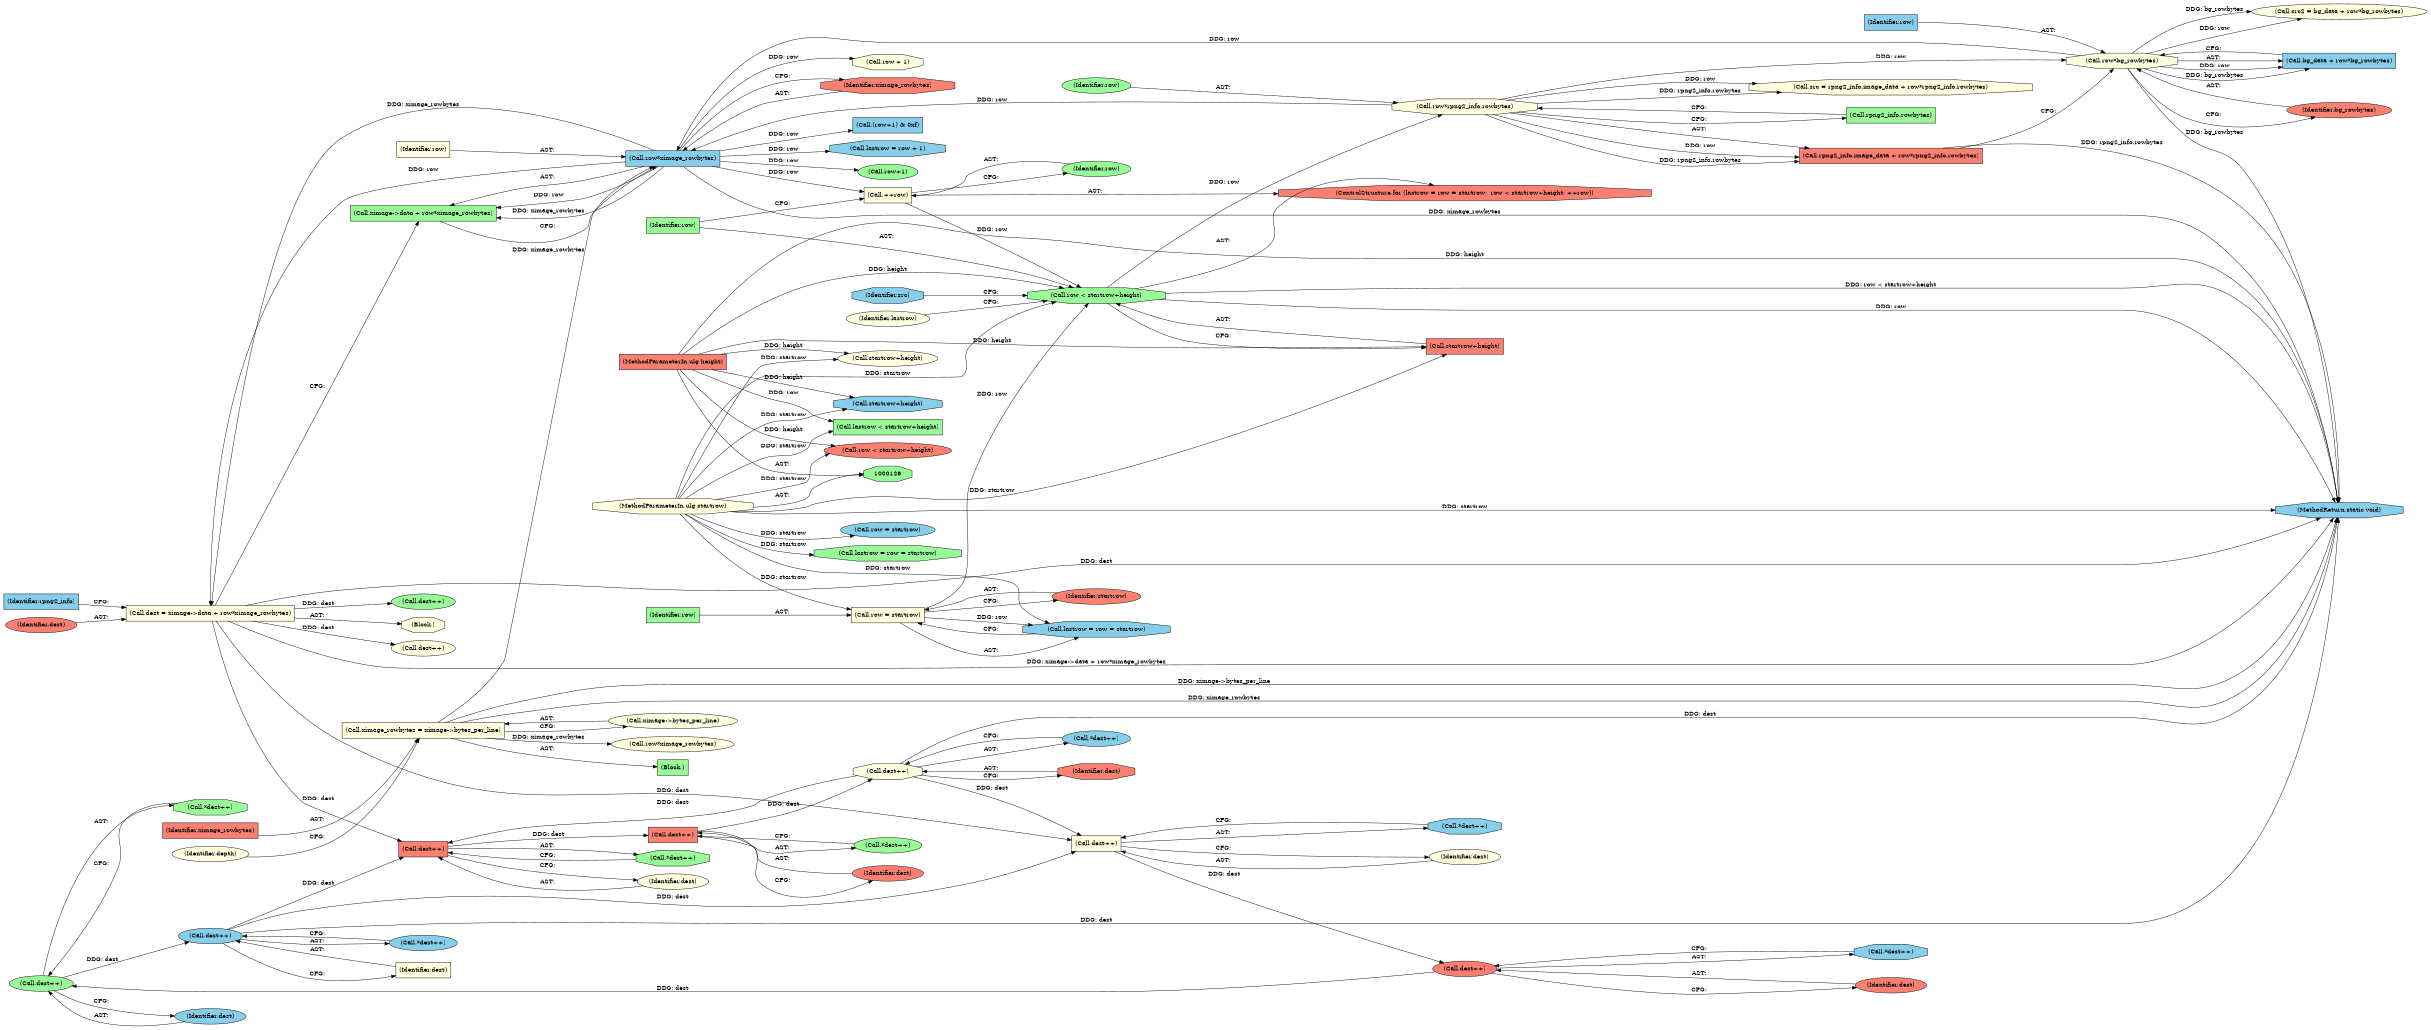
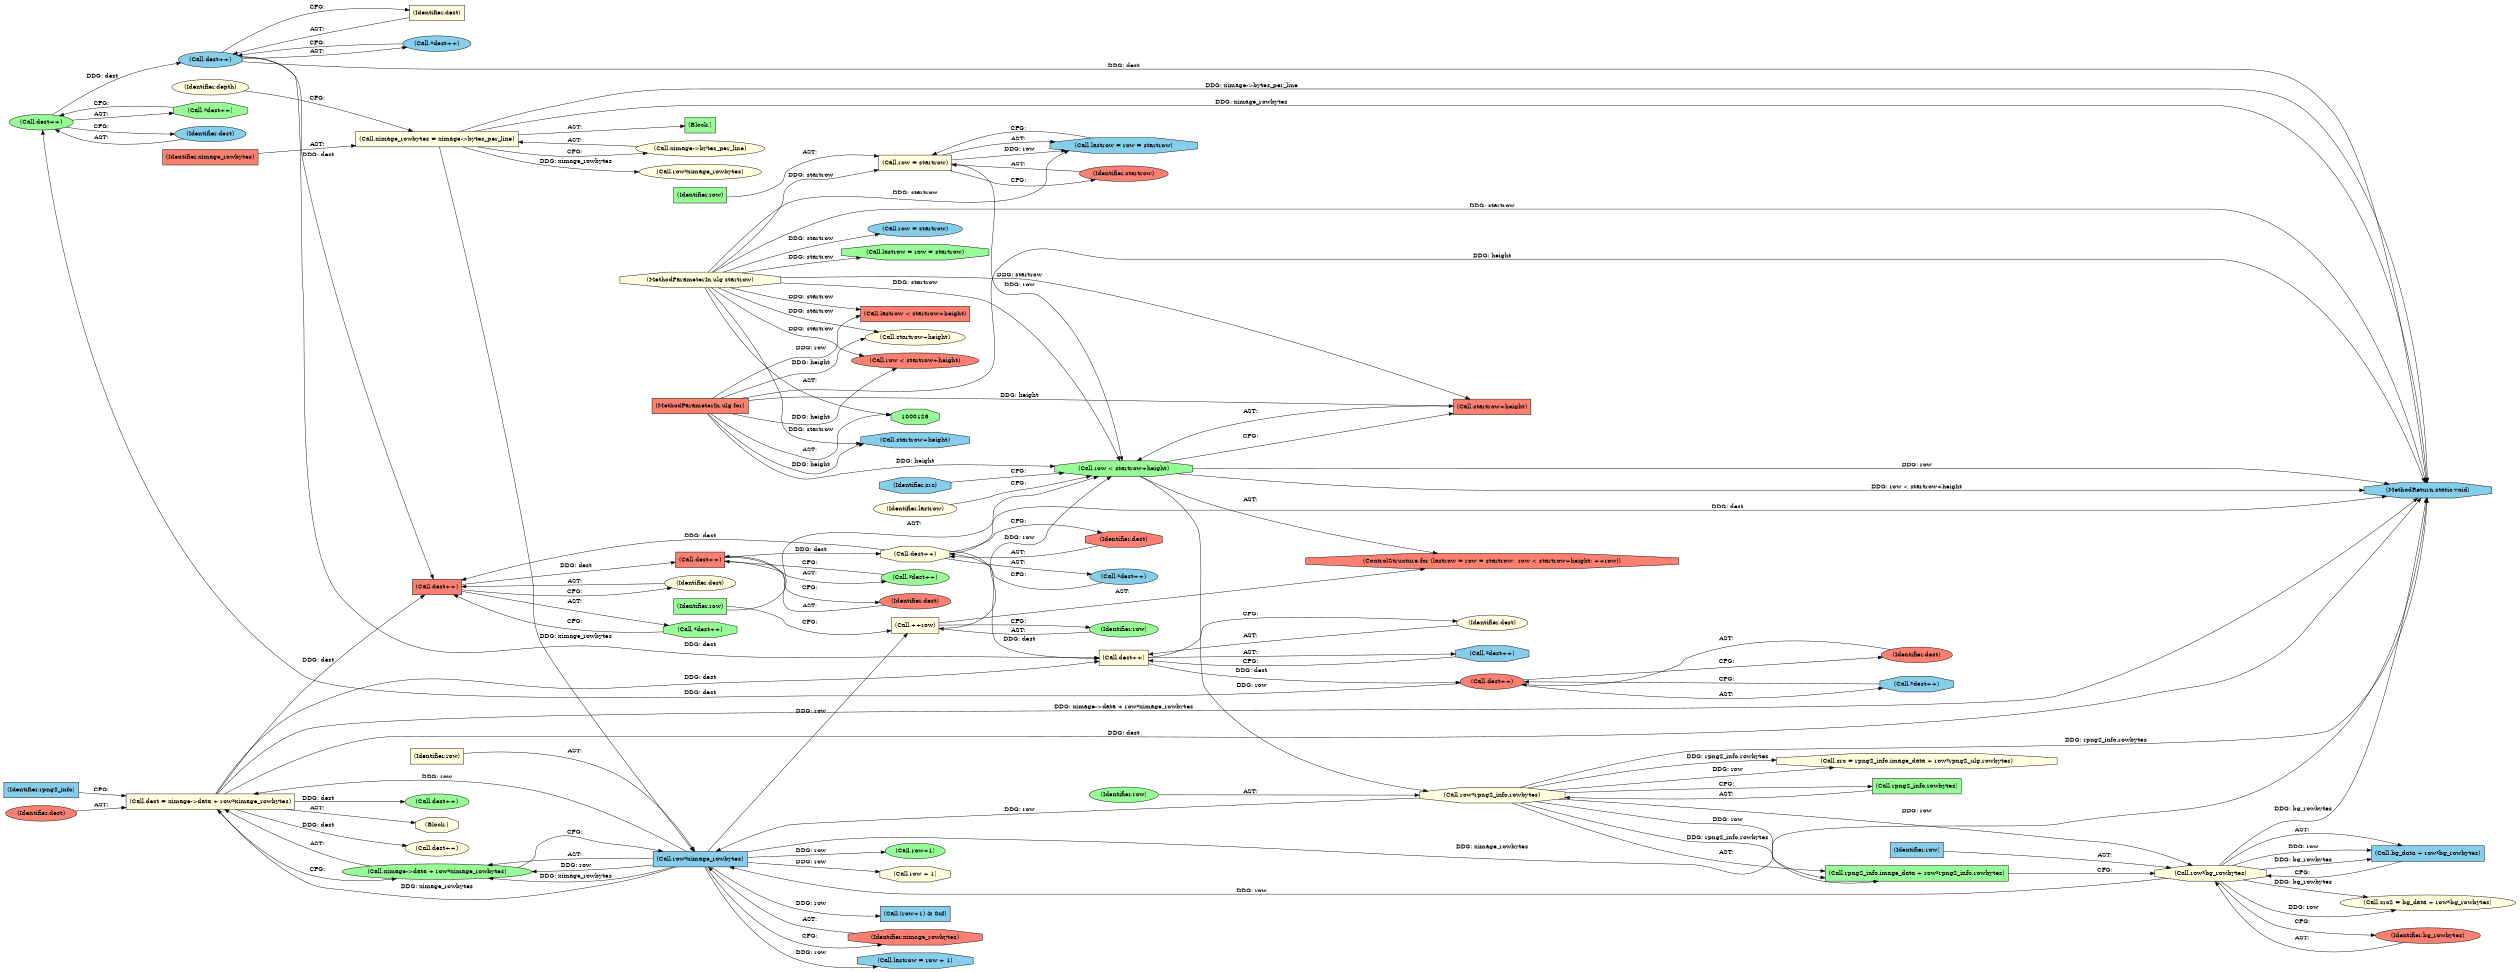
node "(Call,src = rpng2_info.image_data + row*rpng2_info.rowbytes)": label "(Call,src = rpng2_info.image_data + row*rpng2_info.rowbytes)" -> "(Call,src = rpng2_info.image_data + row*rpng2_ulg.rowbytes)"
edge "(Call,rpng2_info.rowbytes)" -> "(Call,row*rpng2_info.rowbytes)": label "CFG: " -> "AST: "
node "(Call,rpng2_info.image_data + row*rpng2_info.rowbytes)": fillcolor salmon -> palegreen
edge "(Call,rpng2_info.image_data + row*rpng2_info.rowbytes)" -> "(MethodReturn,static void)": now "(Call,row*rpng2_info.rowbytes)" -> "(MethodReturn,static void)"
node "(Call,ximage->data + row*ximage_rowbytes)": shape box -> ellipse
node "(MethodParameterIn,ulg height)": label "(MethodParameterIn,ulg height)" -> "(MethodParameterIn,ulg for)"
node "(Call,lastrow < startrow+height)": fillcolor palegreen -> salmon
edge "(Call,ximage->data + row*ximage_rowbytes)" -> "(Call,dest = ximage->data + row*ximage_rowbytes)": added, label "AST:"
